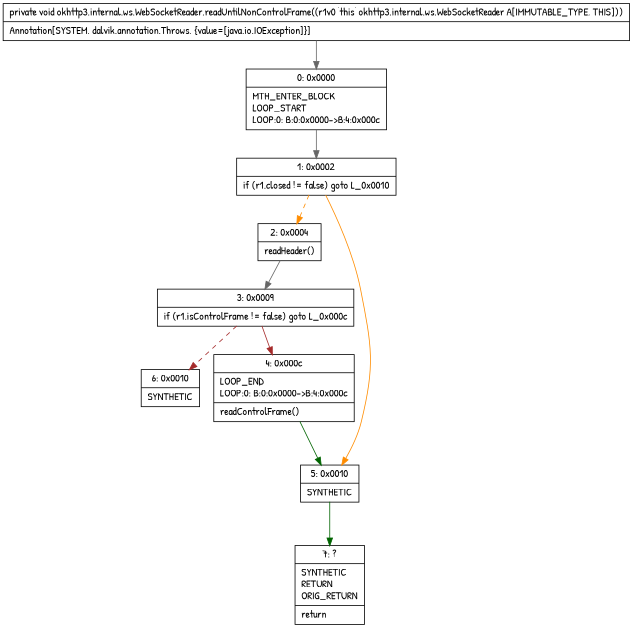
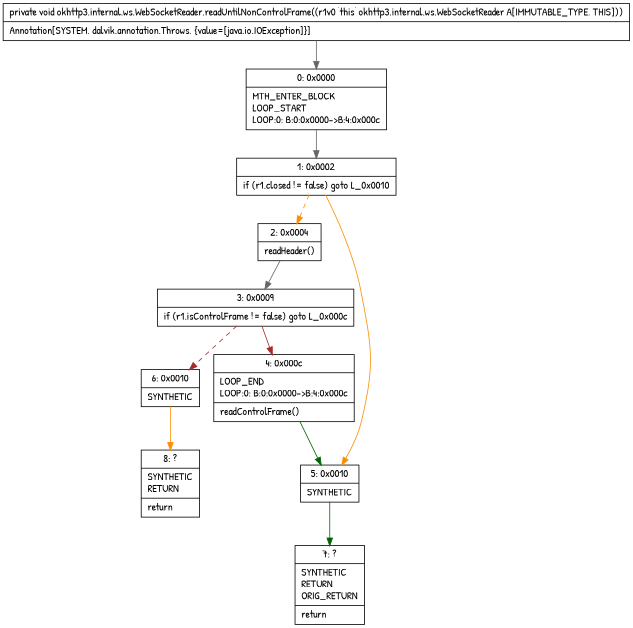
node "8: ?": added
